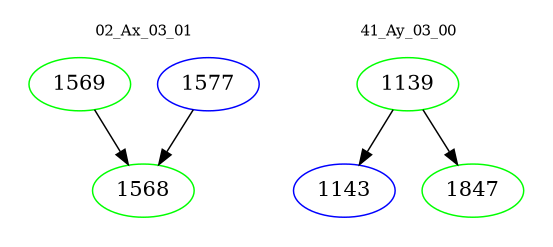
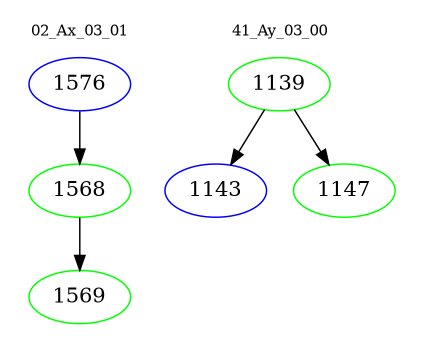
node "1577": label "1577" -> "1576"
edge "1569" -> "1568": reversed
node "1847": label "1847" -> "1147"
